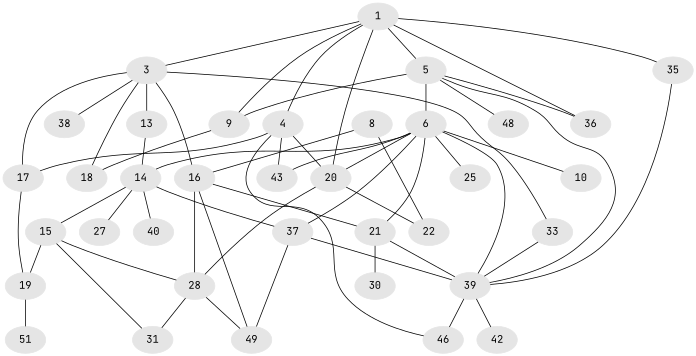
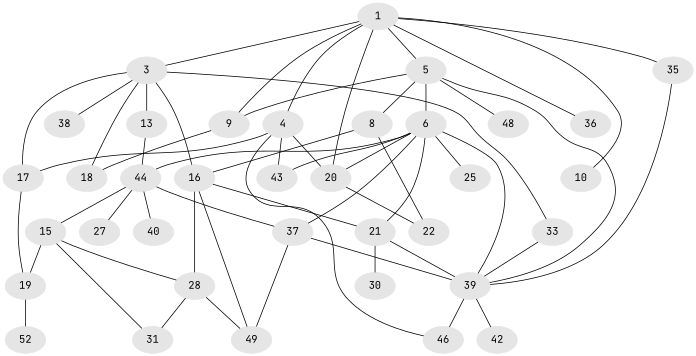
edge "5" -- "36": now "5" -- "8"
edge "6" -- "10": now "1" -- "10"
node "14": label "14" -> "44"
edge "20" -- "28": removed
node "51": label "51" -> "52"
